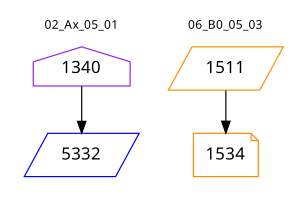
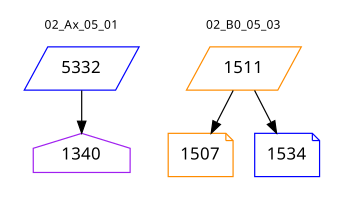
cluster "06_B0_05_03": label "06_B0_05_03" -> "02_B0_05_03"
edge "1340" -> "5332": reversed
node "1507": added
node "1534": color darkorange -> blue
